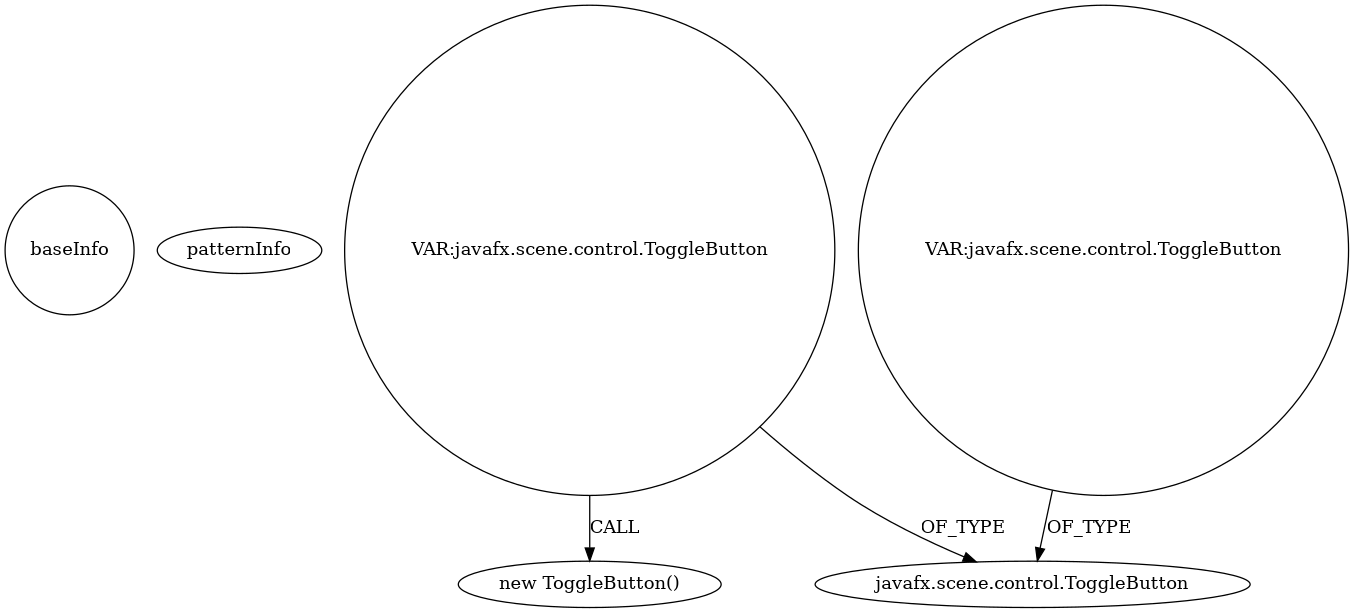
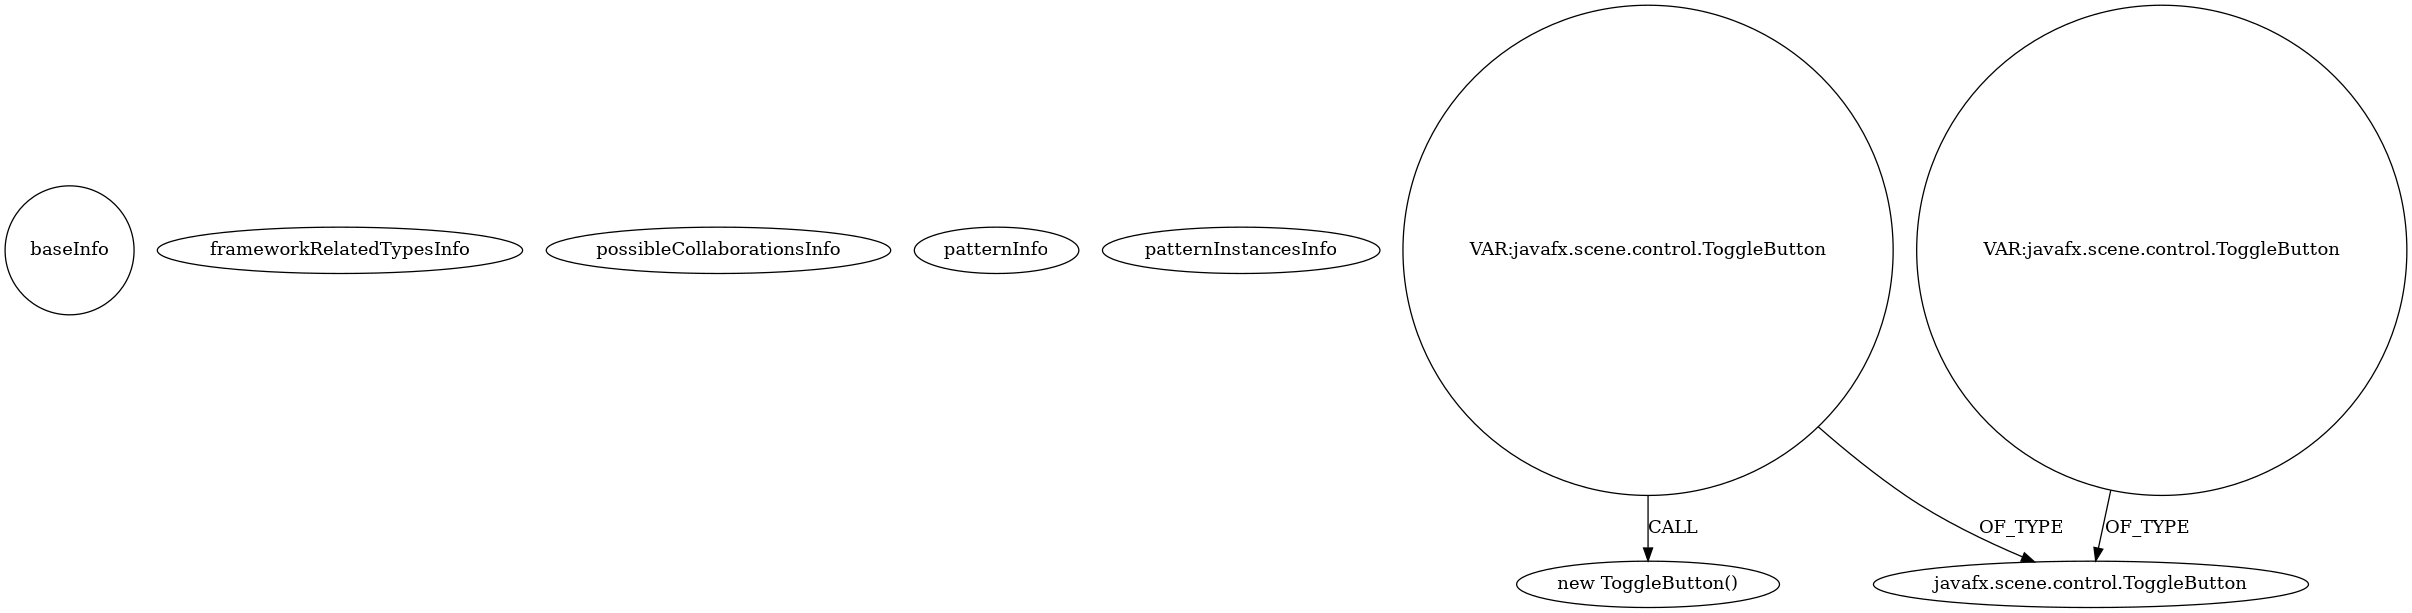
node "frameworkRelatedTypesInfo": added
node "possibleCollaborationsInfo": added
node "patternInstancesInfo": added
